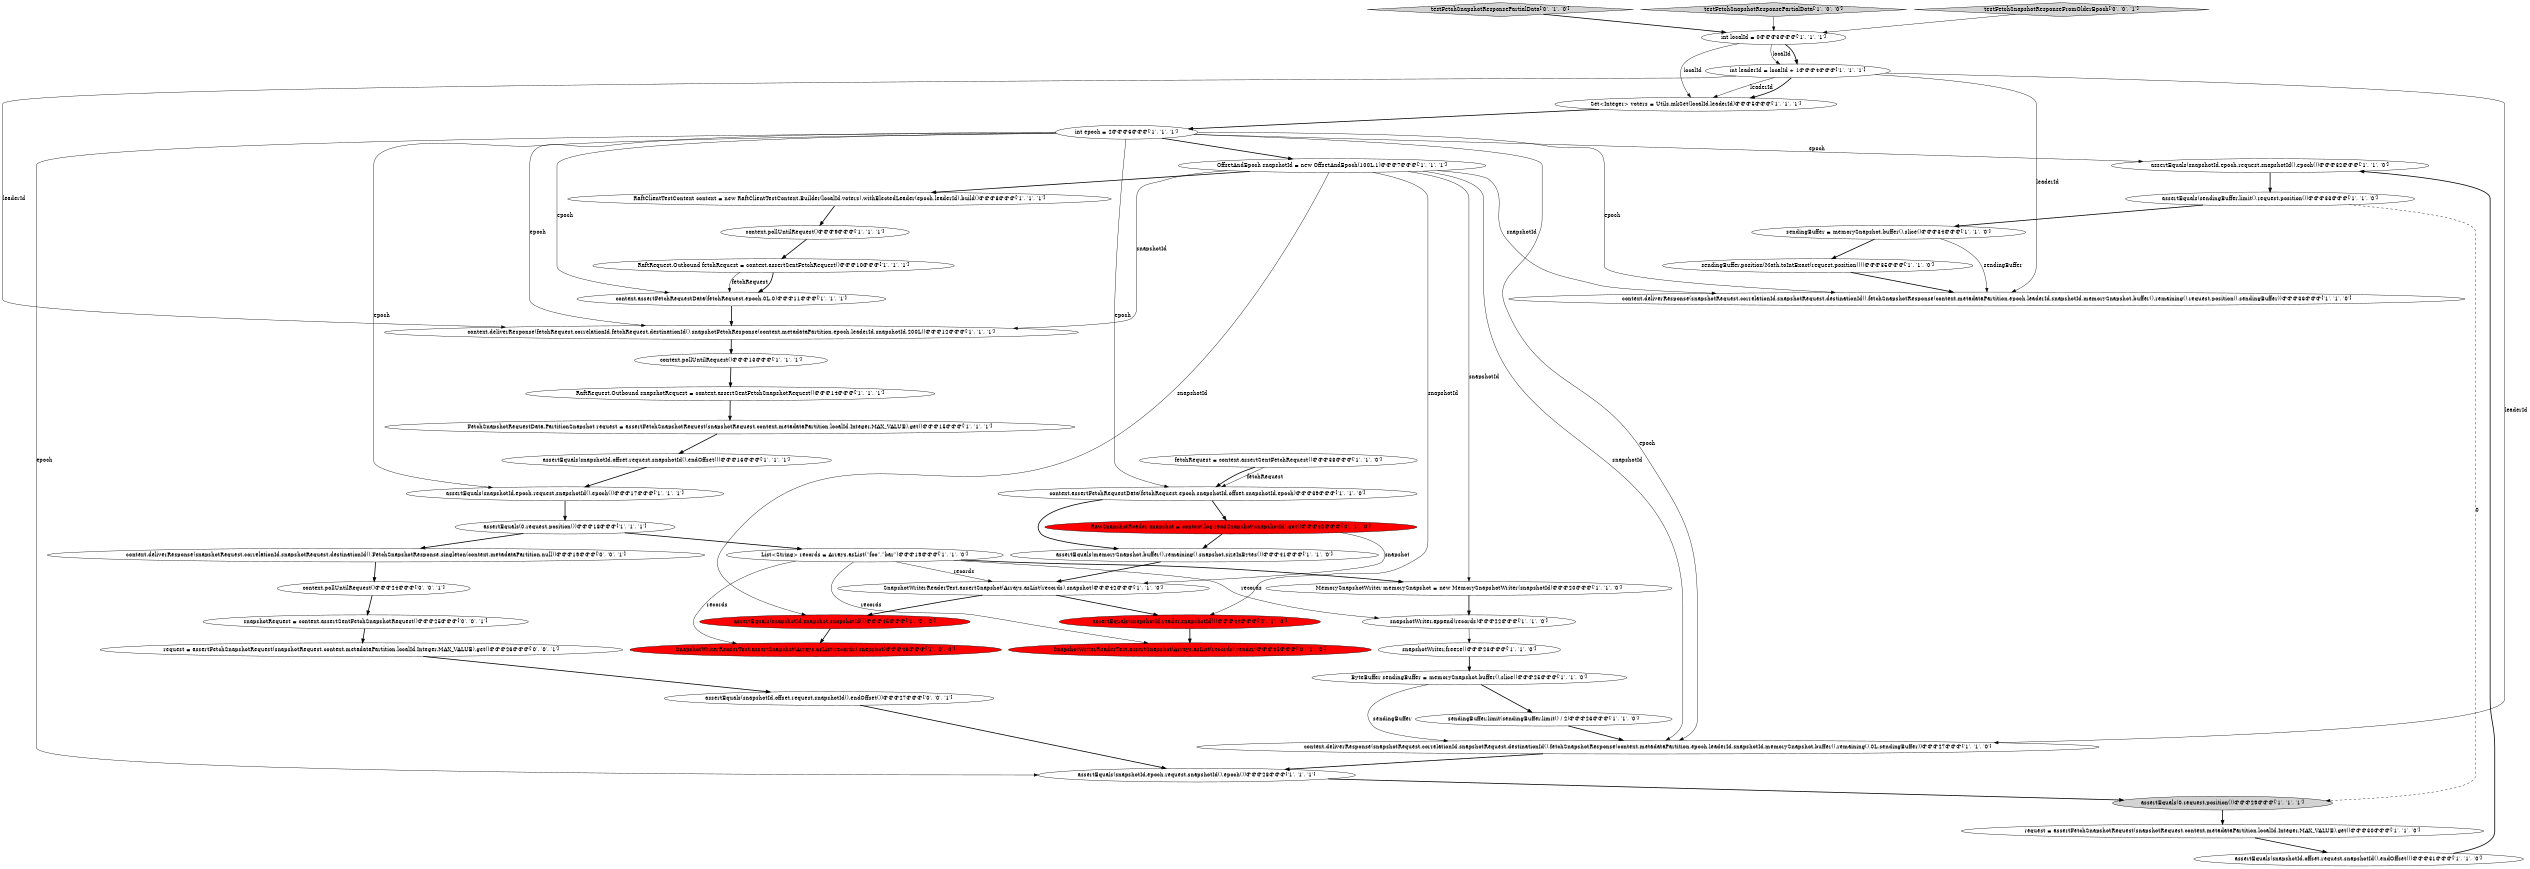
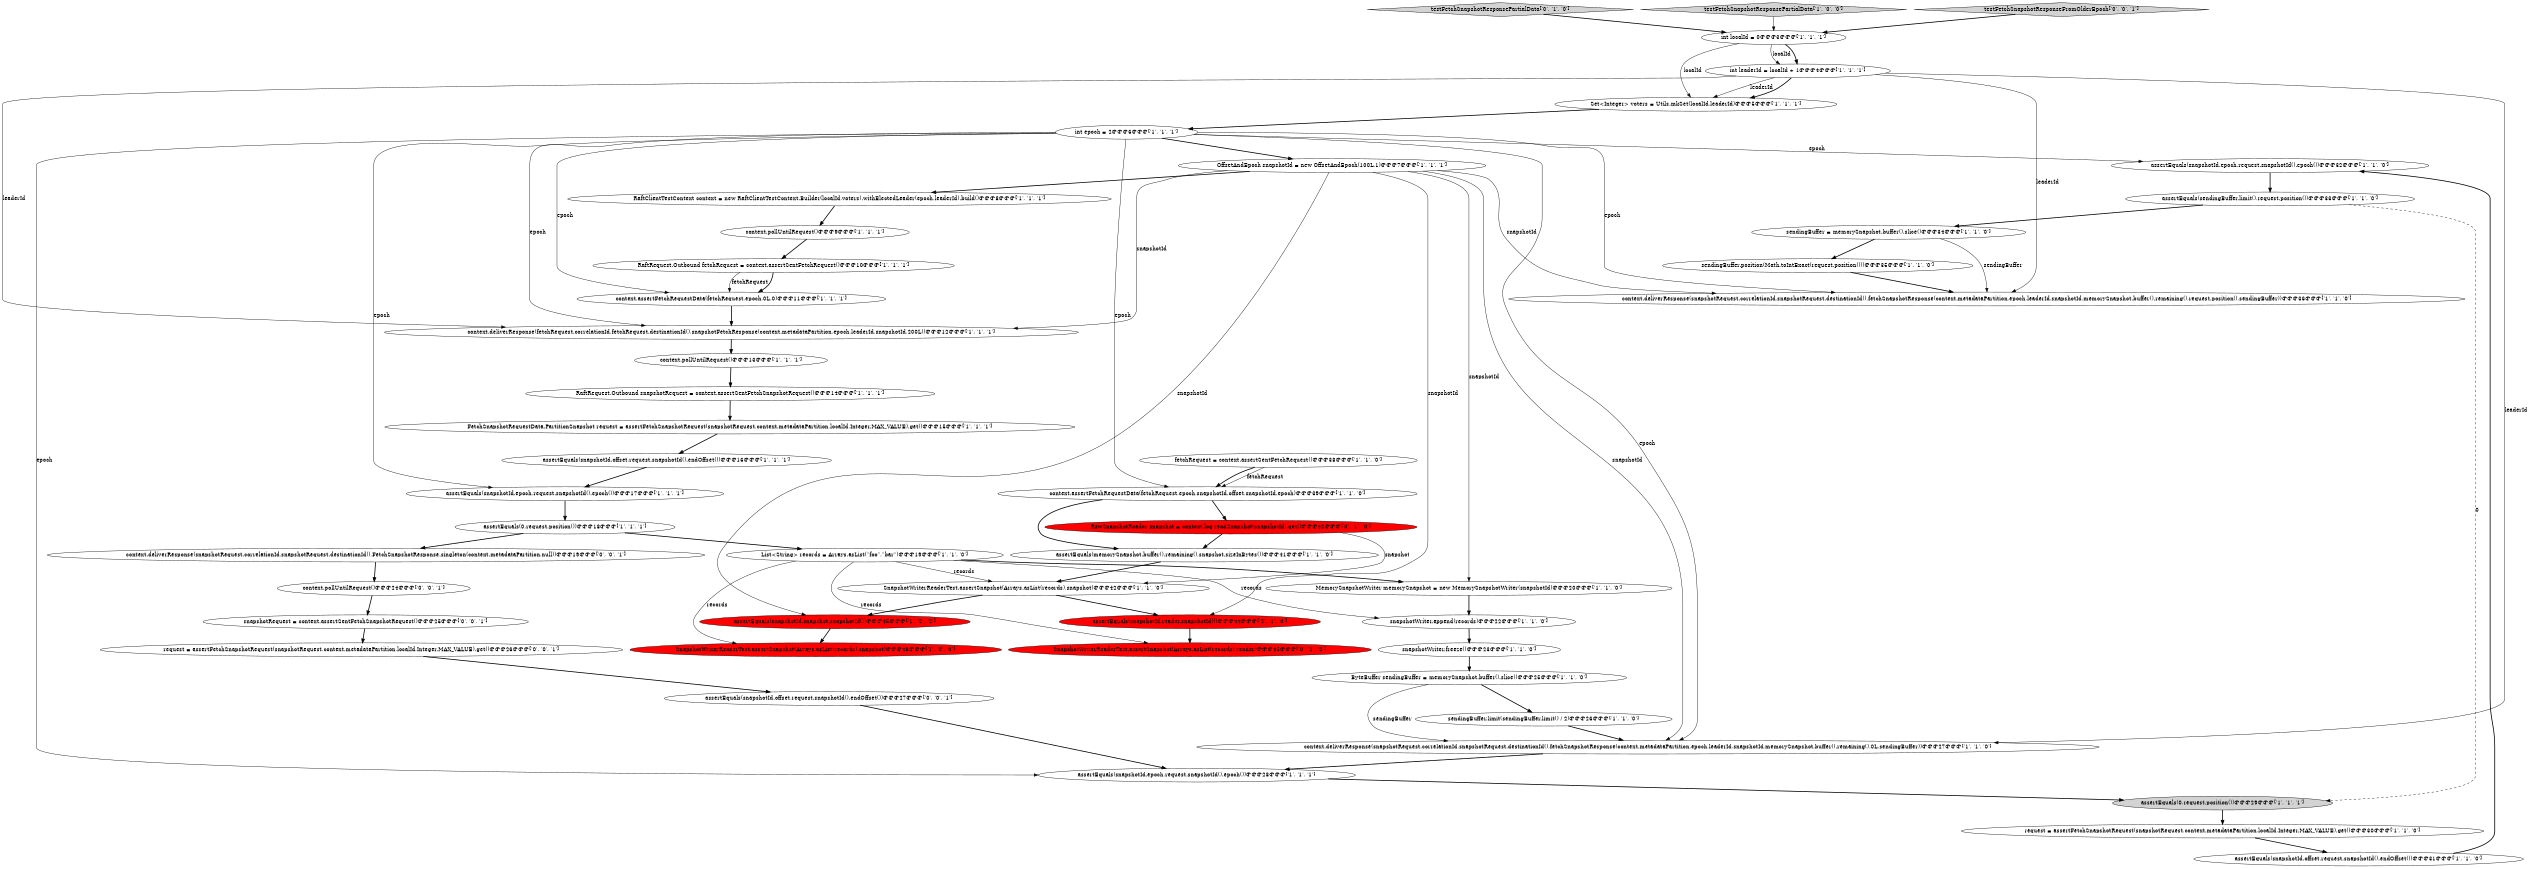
edge "testFetchSnapshotResponseFromOlderEpoch['0', '0', '1']" -> "int localId = 0@@@3@@@['1', '1', '1']": style solid -> bold
edge "snapshotWriter.append(records)@@@22@@@['1', '1', '0']" -> "snapshotWriter.freeze()@@@23@@@['1', '1', '0']": style solid -> bold
